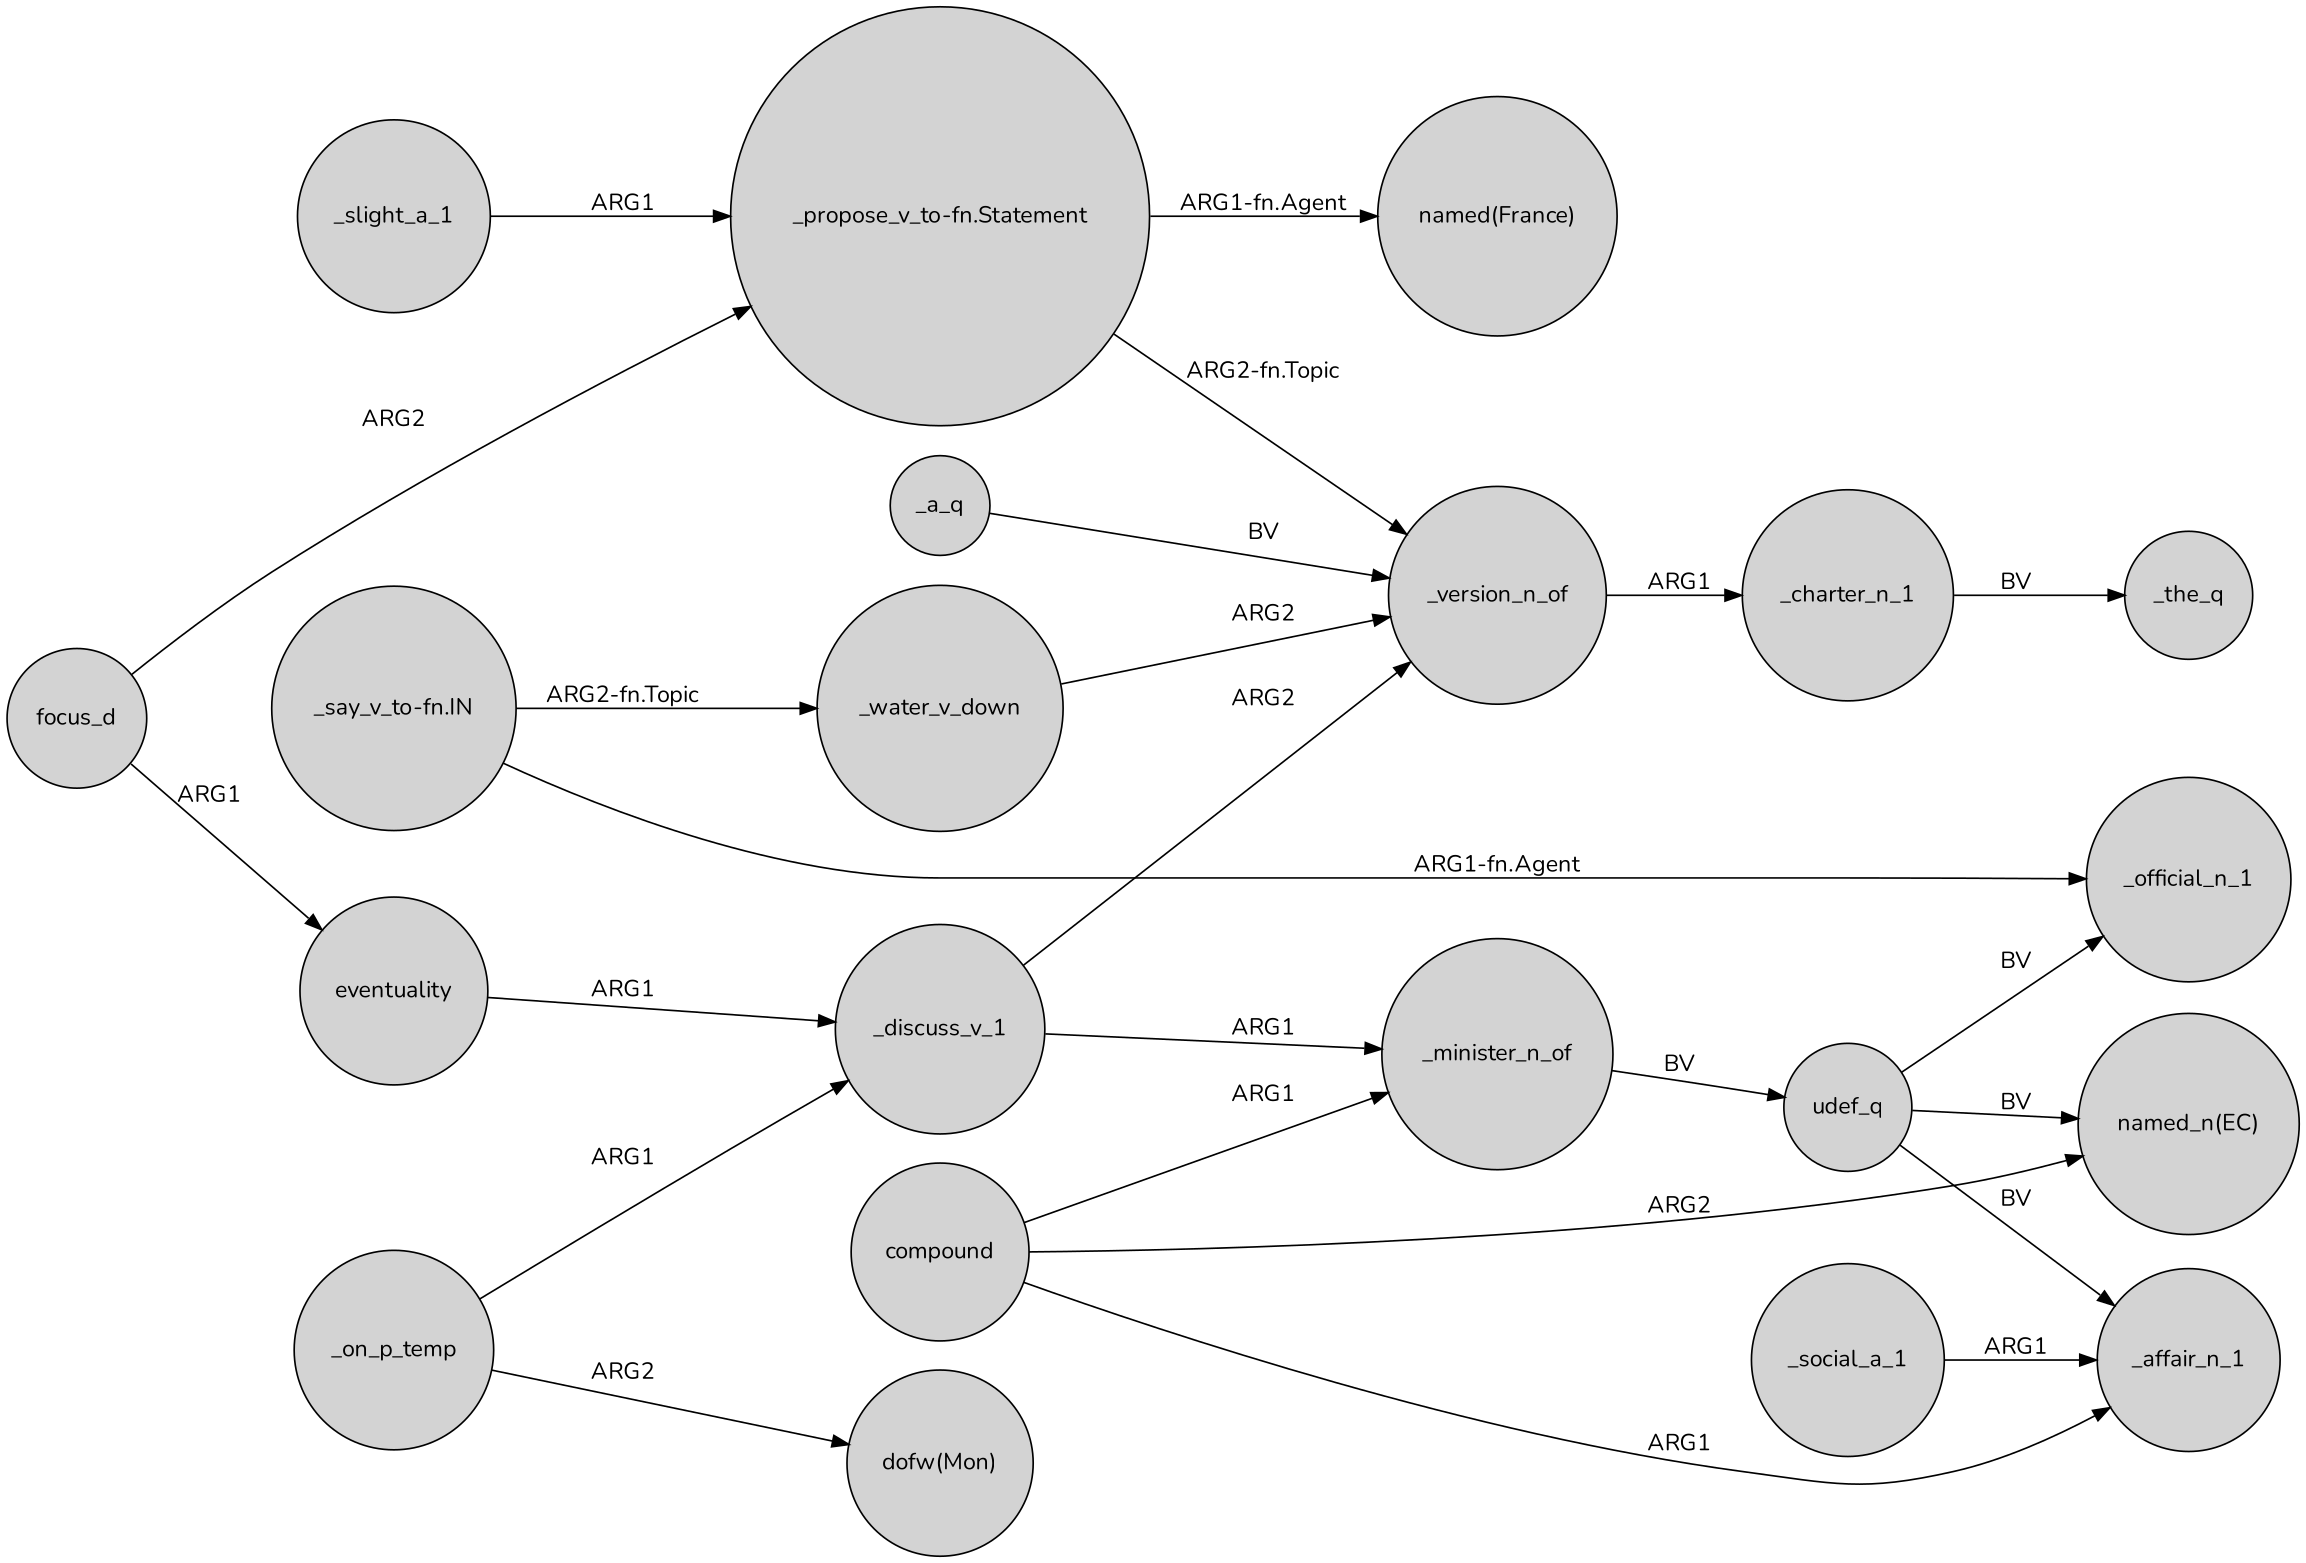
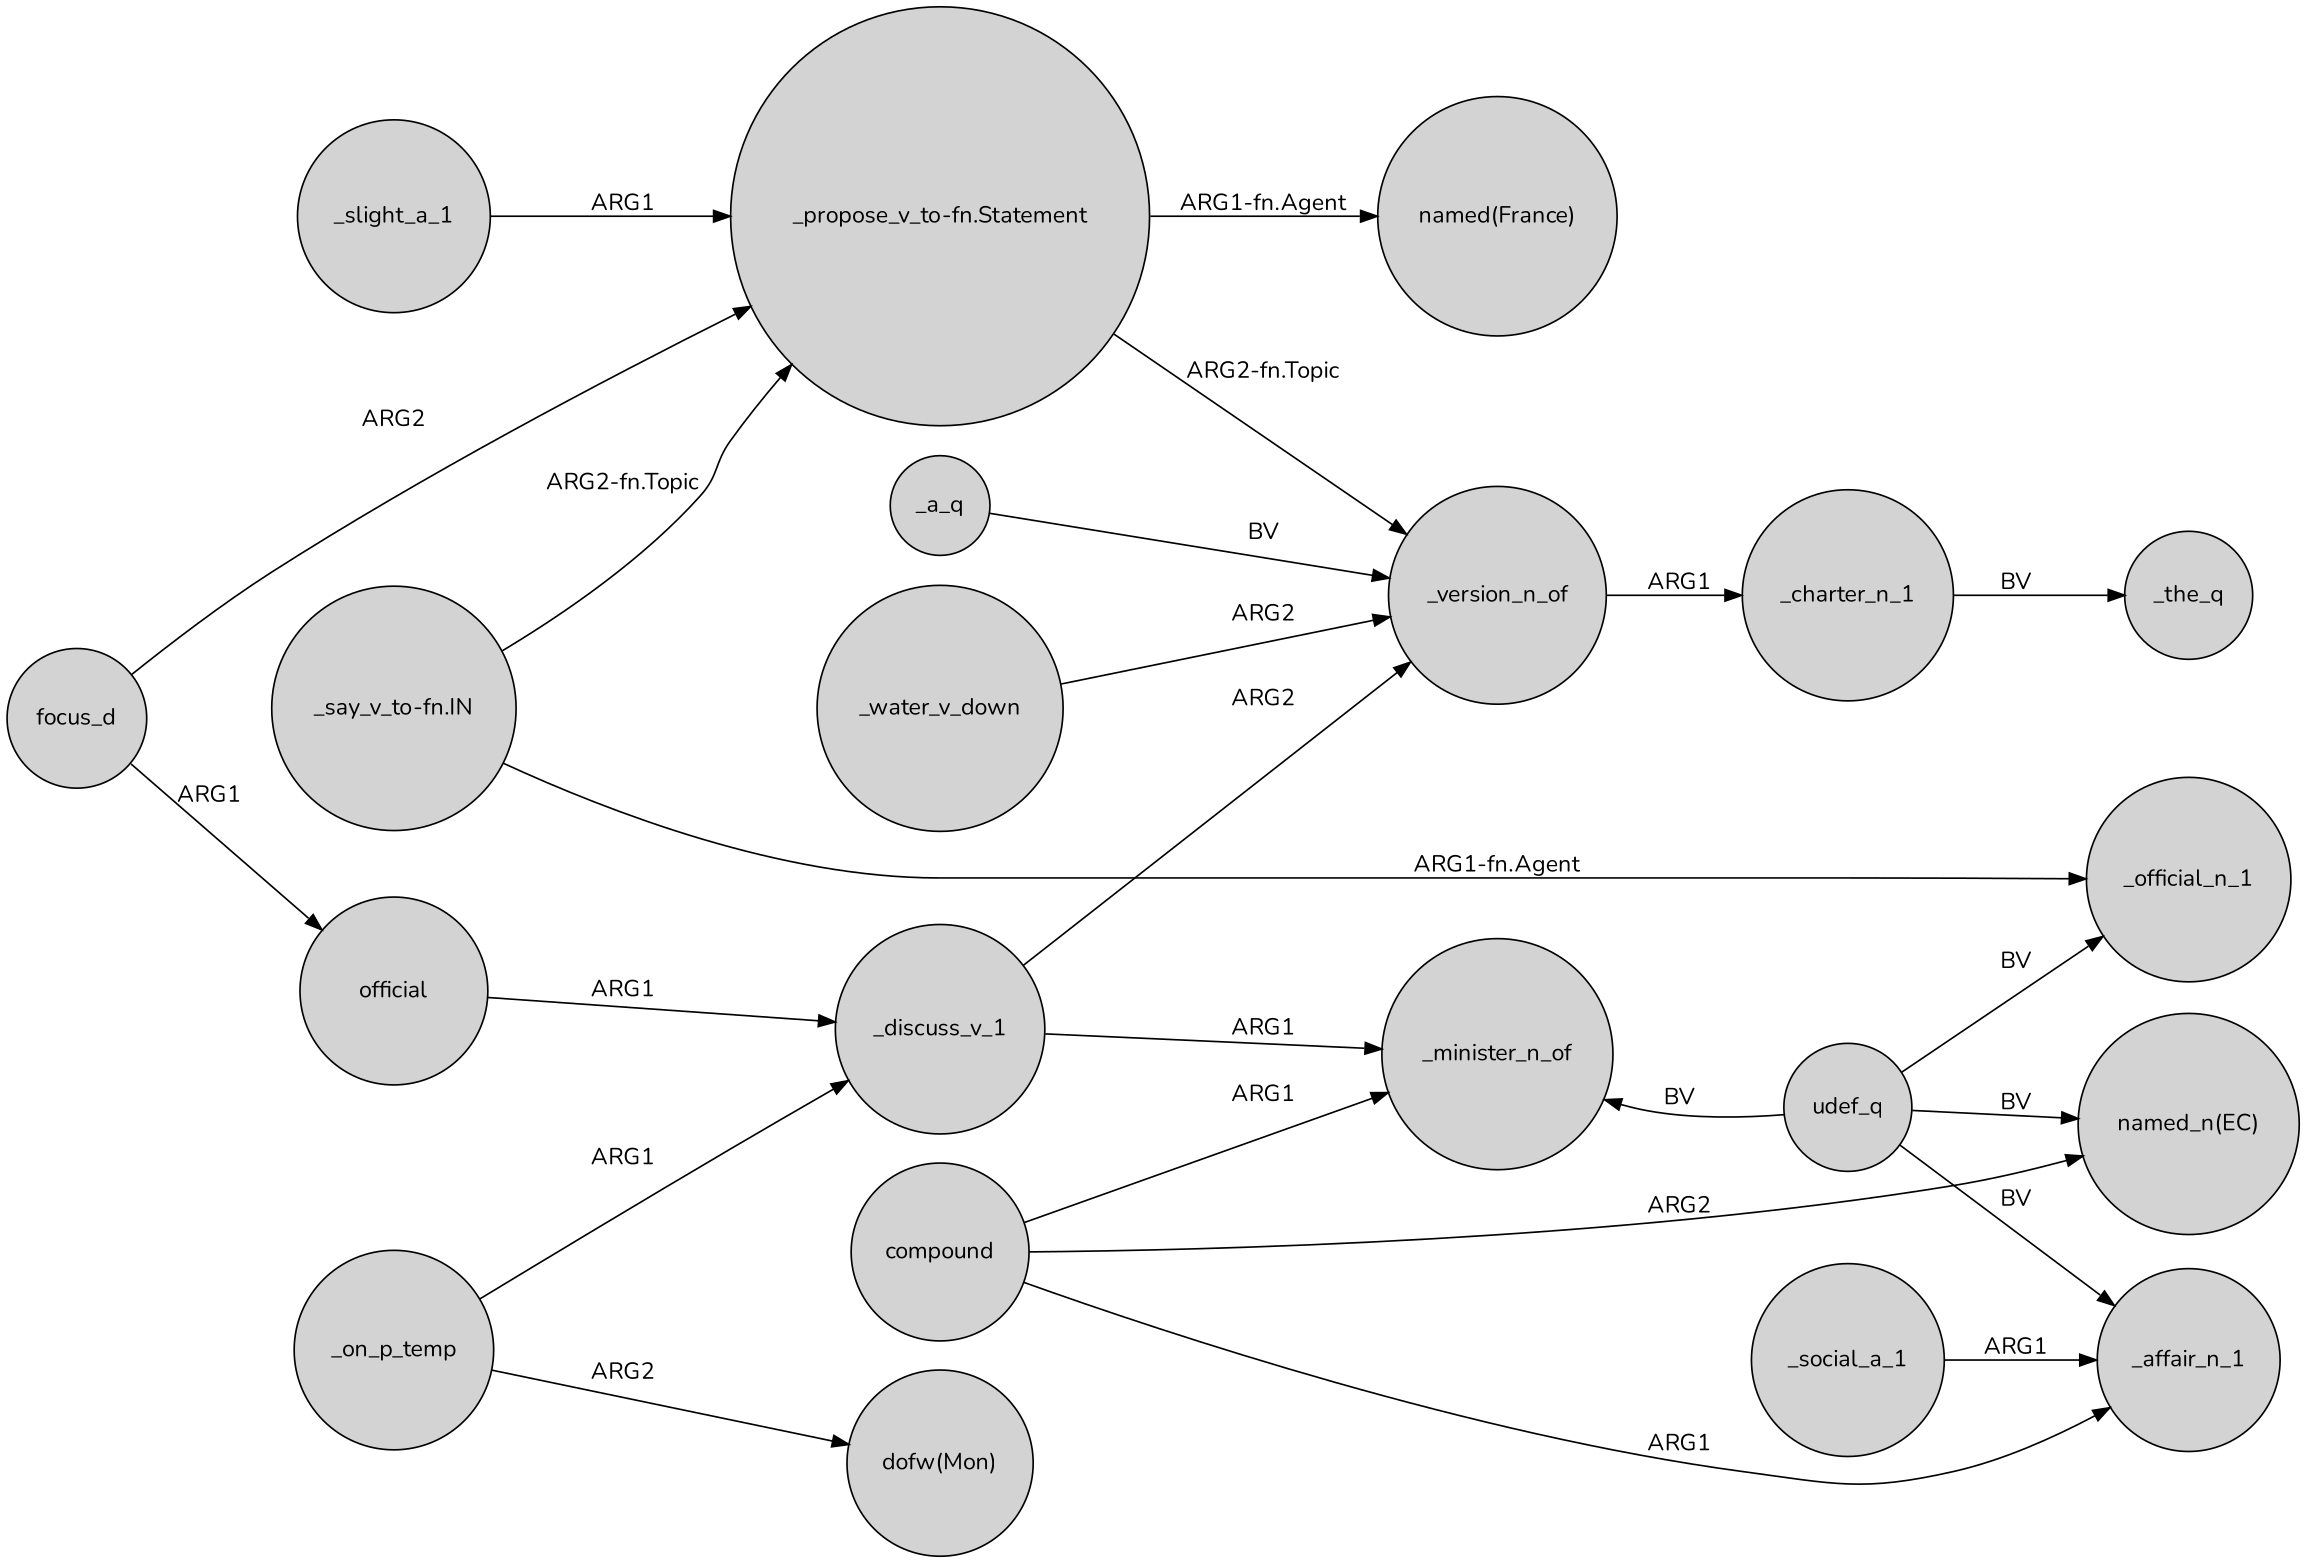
edge "_say_v_to-fn.IN" -> "_water_v_down": now "_say_v_to-fn.IN" -> "_propose_v_to-fn.Statement"
node "eventuality": label "eventuality" -> "official"
edge "_minister_n_of" -> "udef_q": reversed
